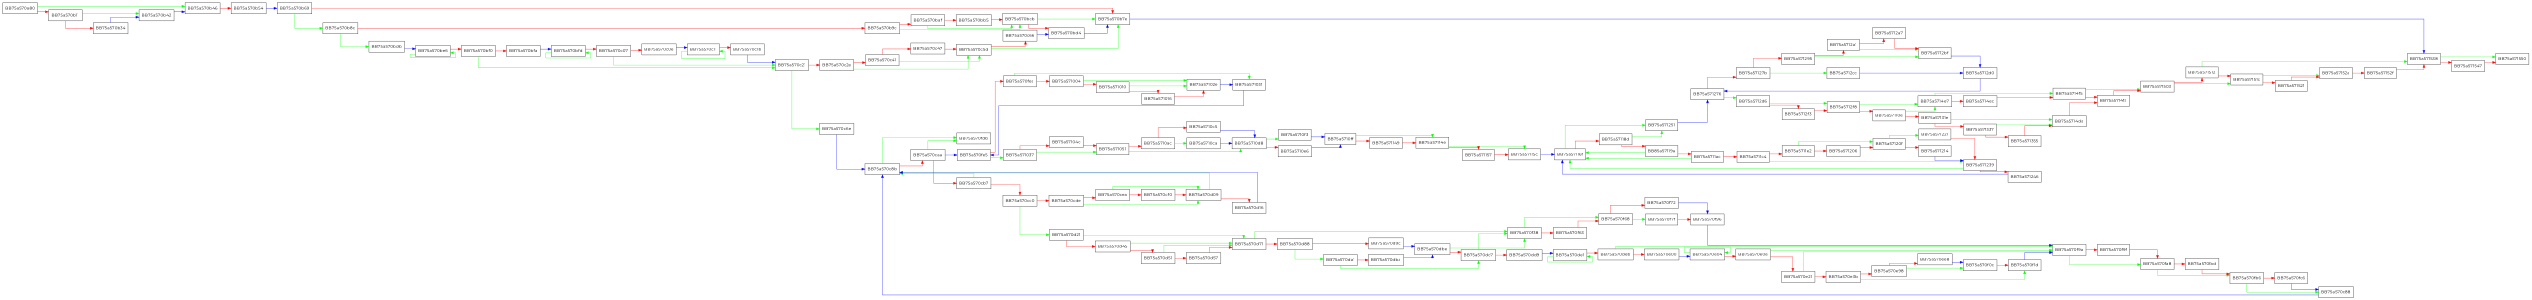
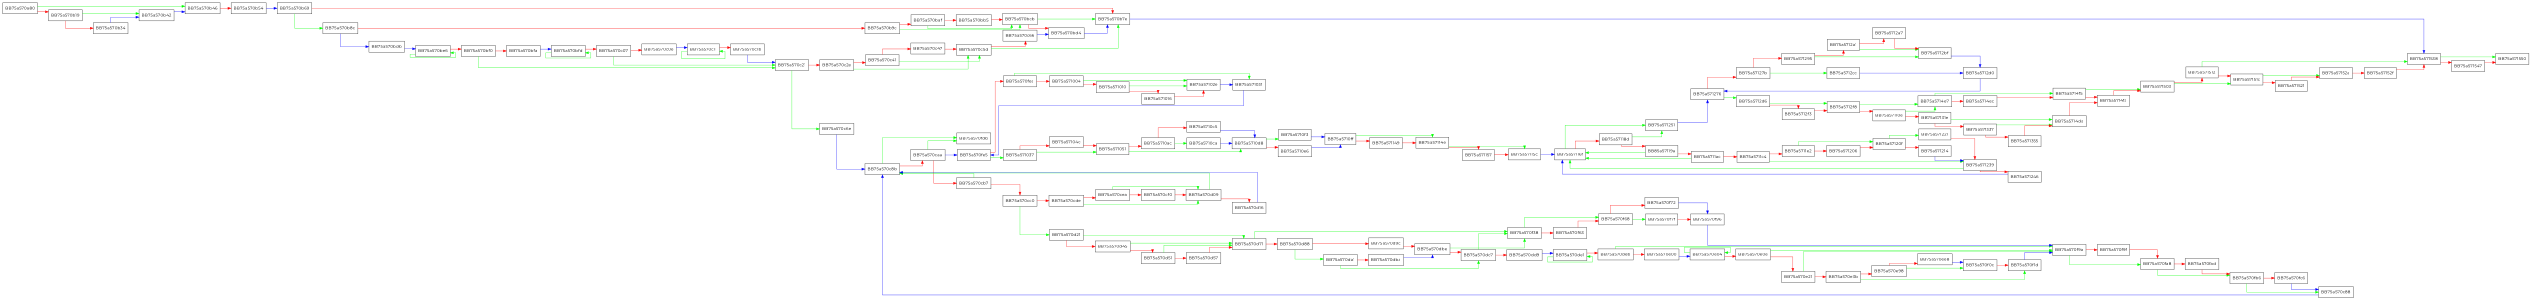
node "BB75a570b11": label "BB75a570b11" -> "BB75a570b19"
edge "BB75a570b8c" -> "BB75a570bdb": color green -> blue
edge "BB75a570d9c" -> "BB75a570dbe": color blue -> red
